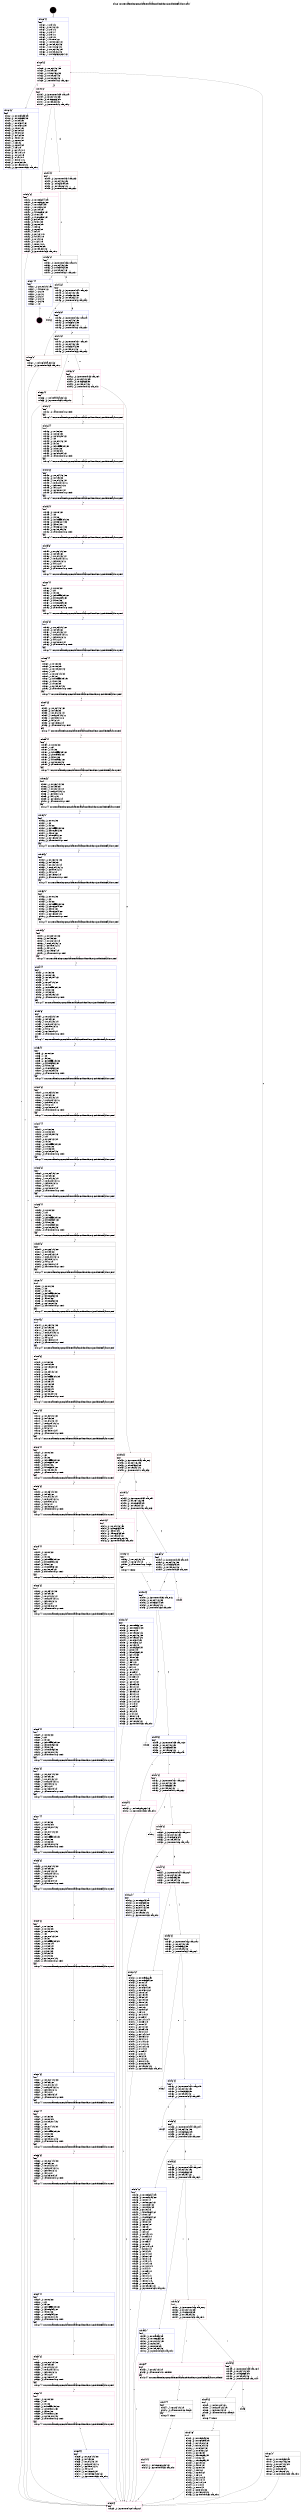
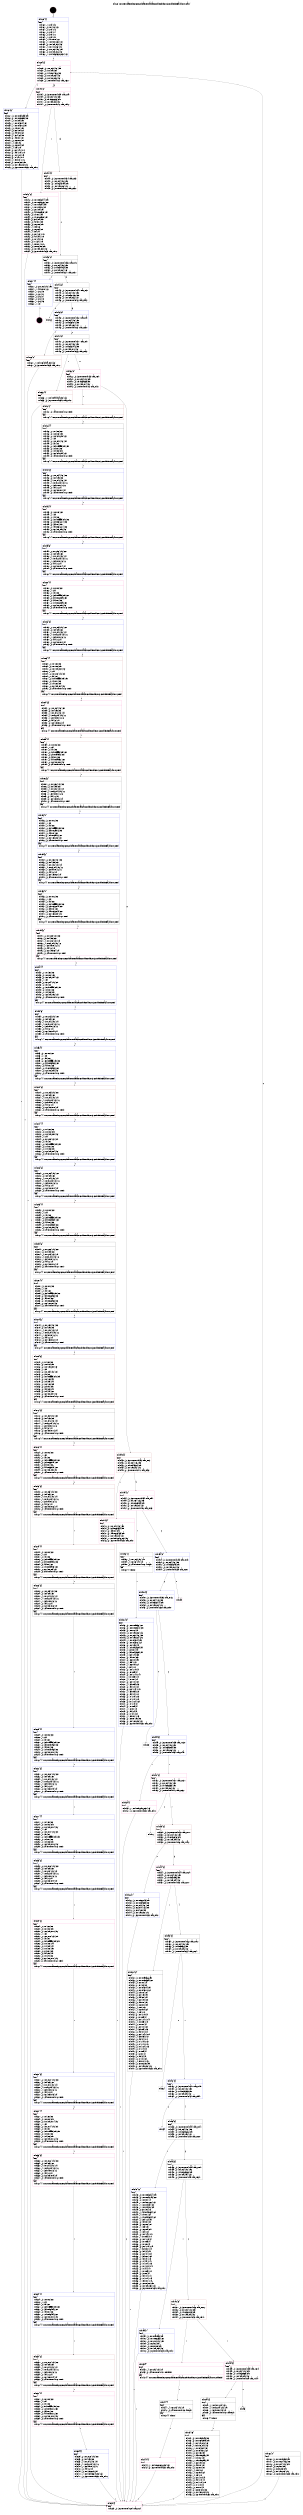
edge "0x401bb6 [13]" -> "0x4019e0 [25]": now "0x401bb6 [13]" -> "0x401bc3 [157]"
